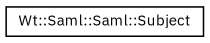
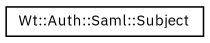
node "Wt::Saml::Saml::Subject": label "Wt::Saml::Saml::Subject" -> "Wt::Auth::Saml::Subject"
